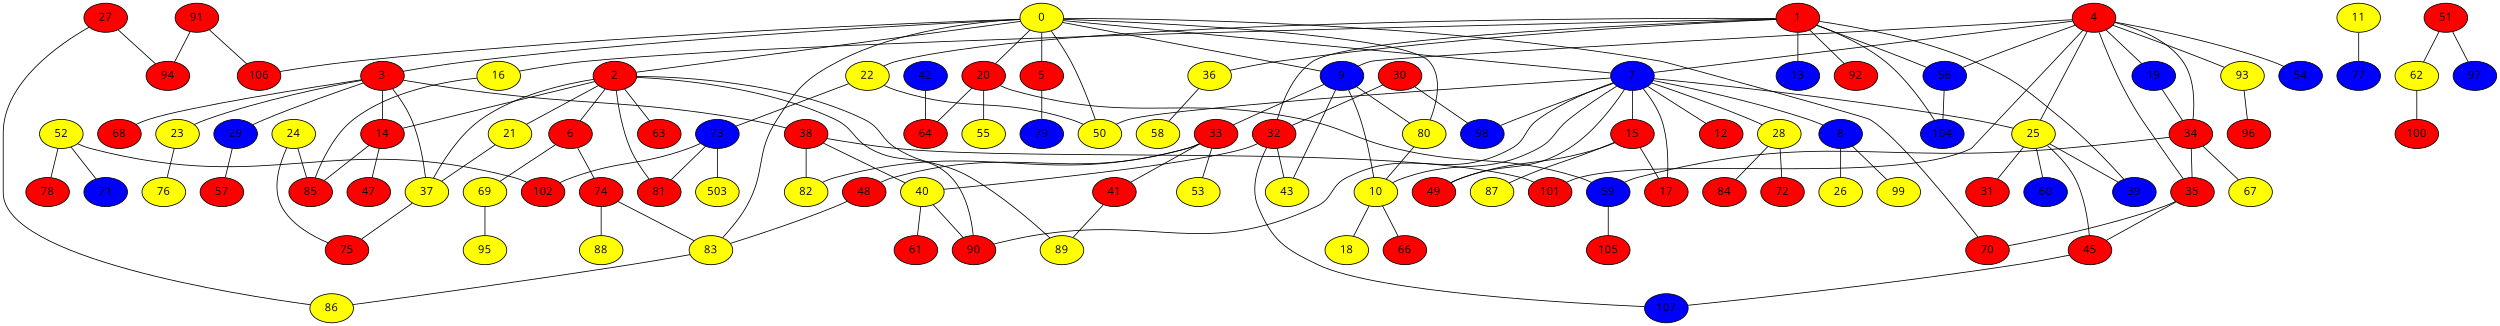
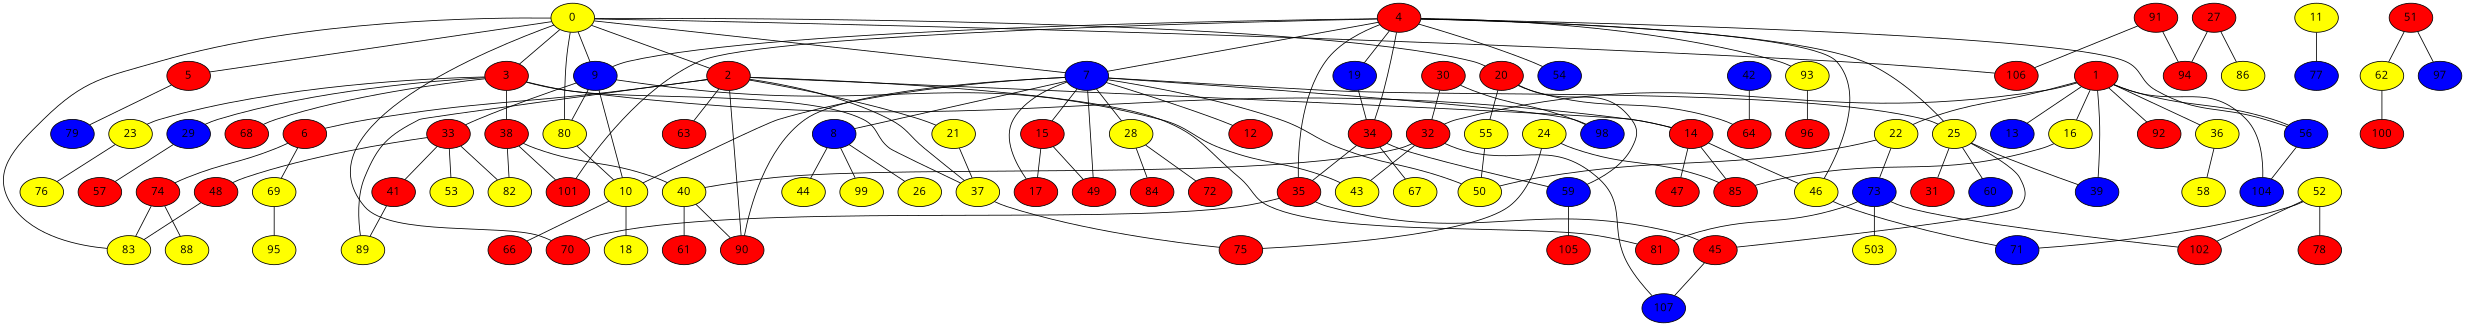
edge "0" -- "50": now "55" -- "50"
node "44": added
node "87": removed
node "46": added
edge "83" -- "86": removed
